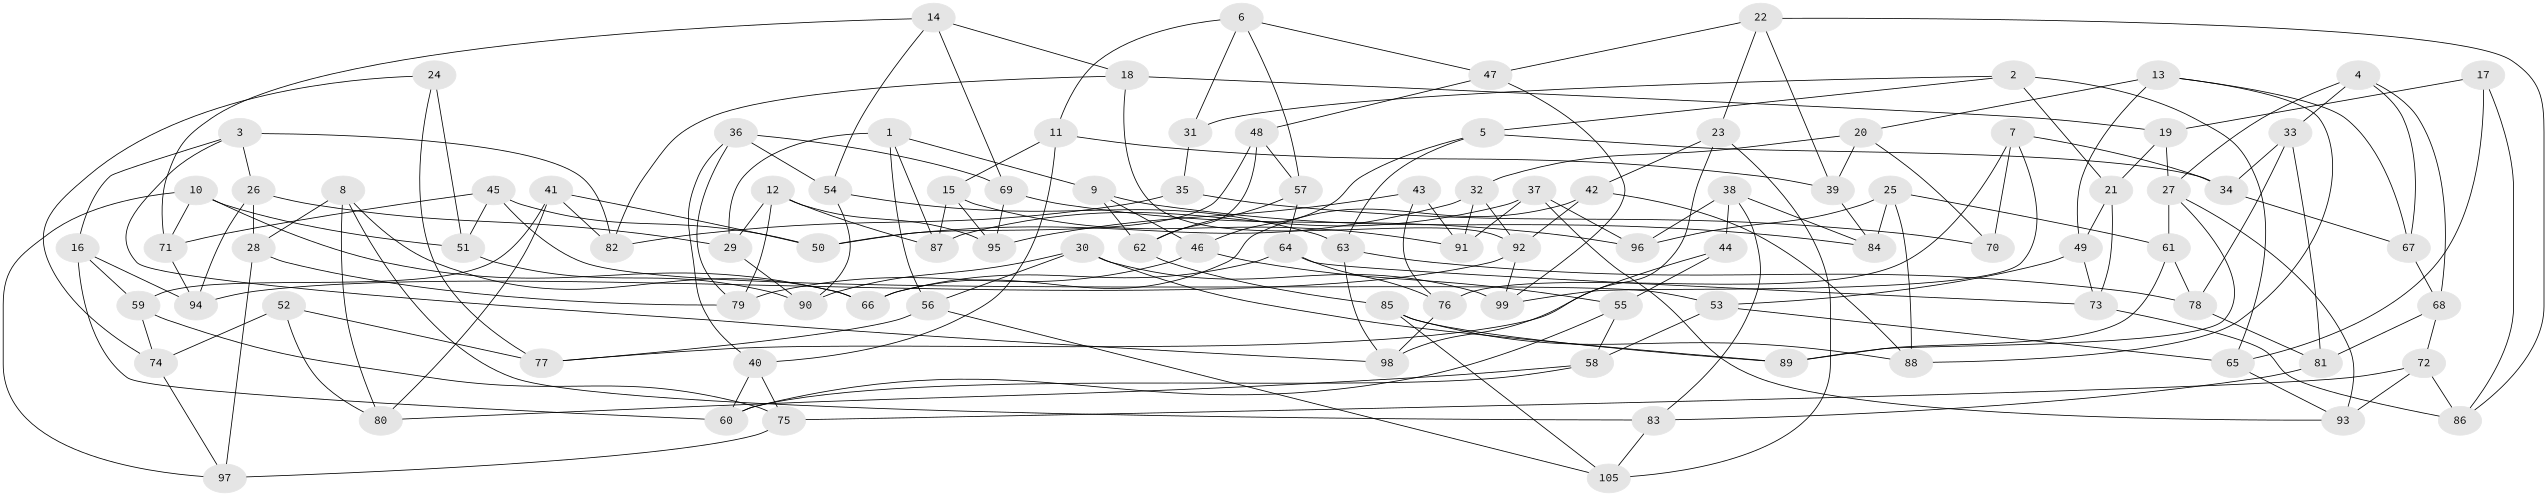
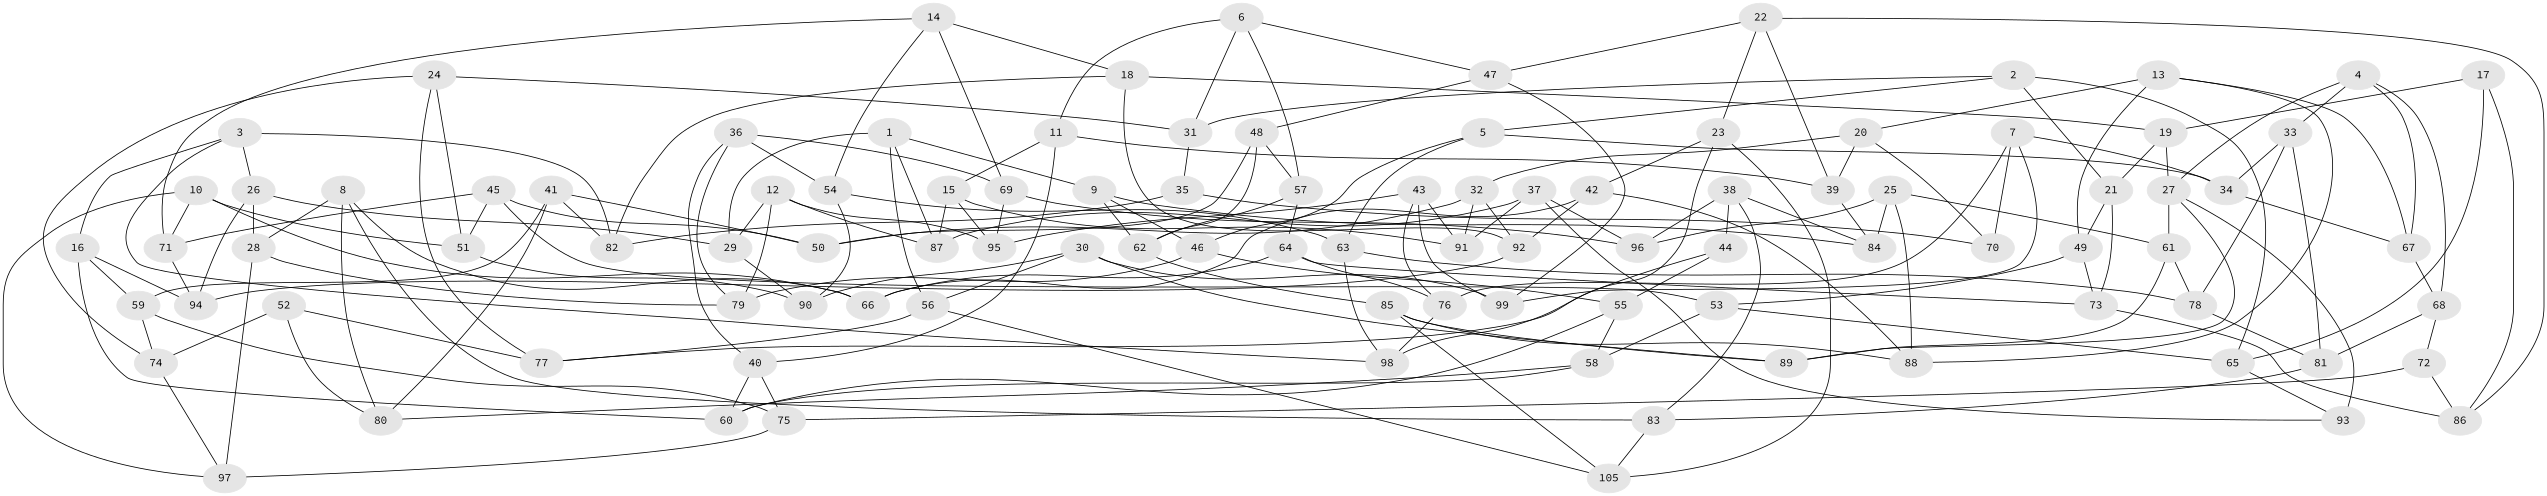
edge "24" -- "31": added
edge "92" -- "99": now "43" -- "99"
edge "72" -- "93": removed
